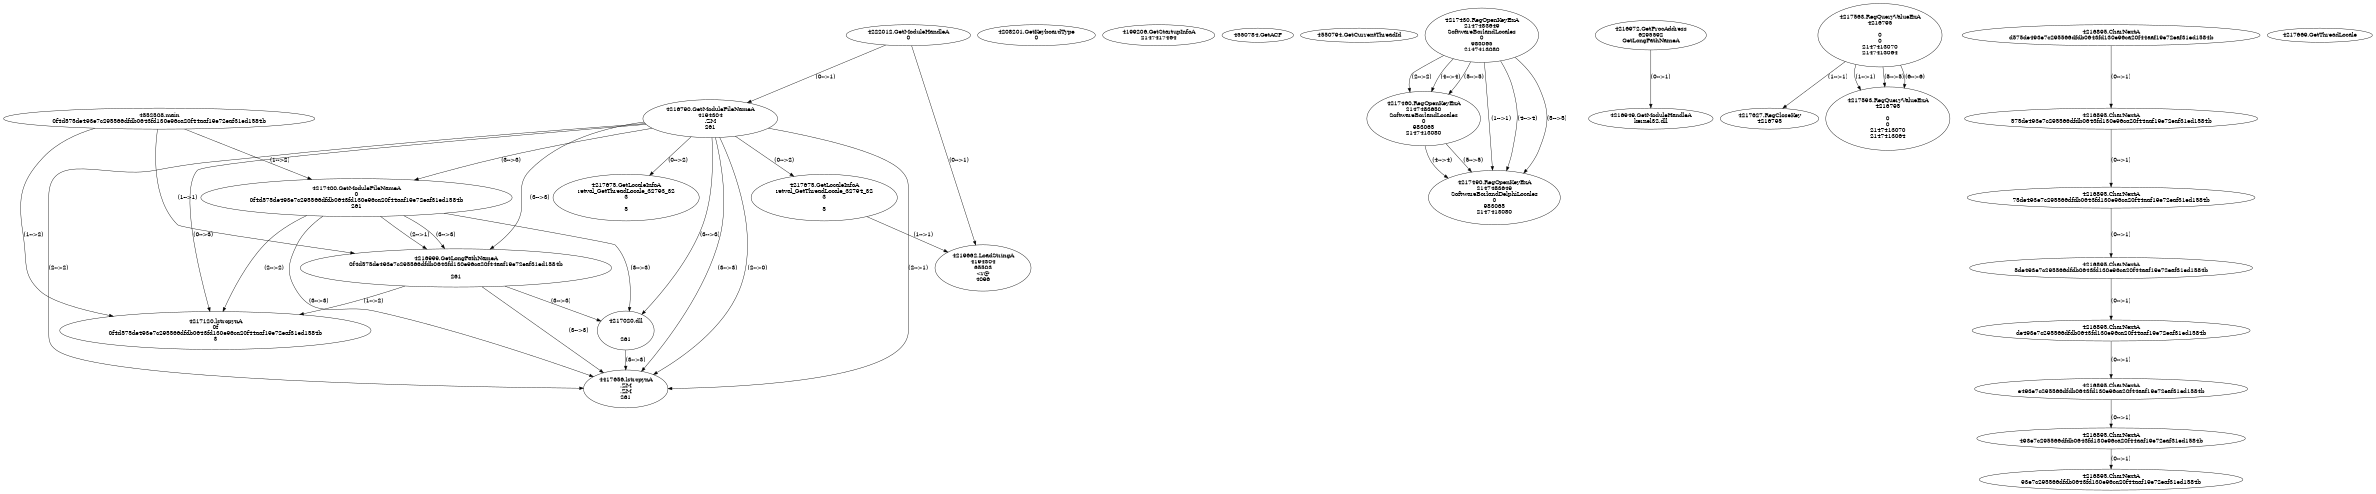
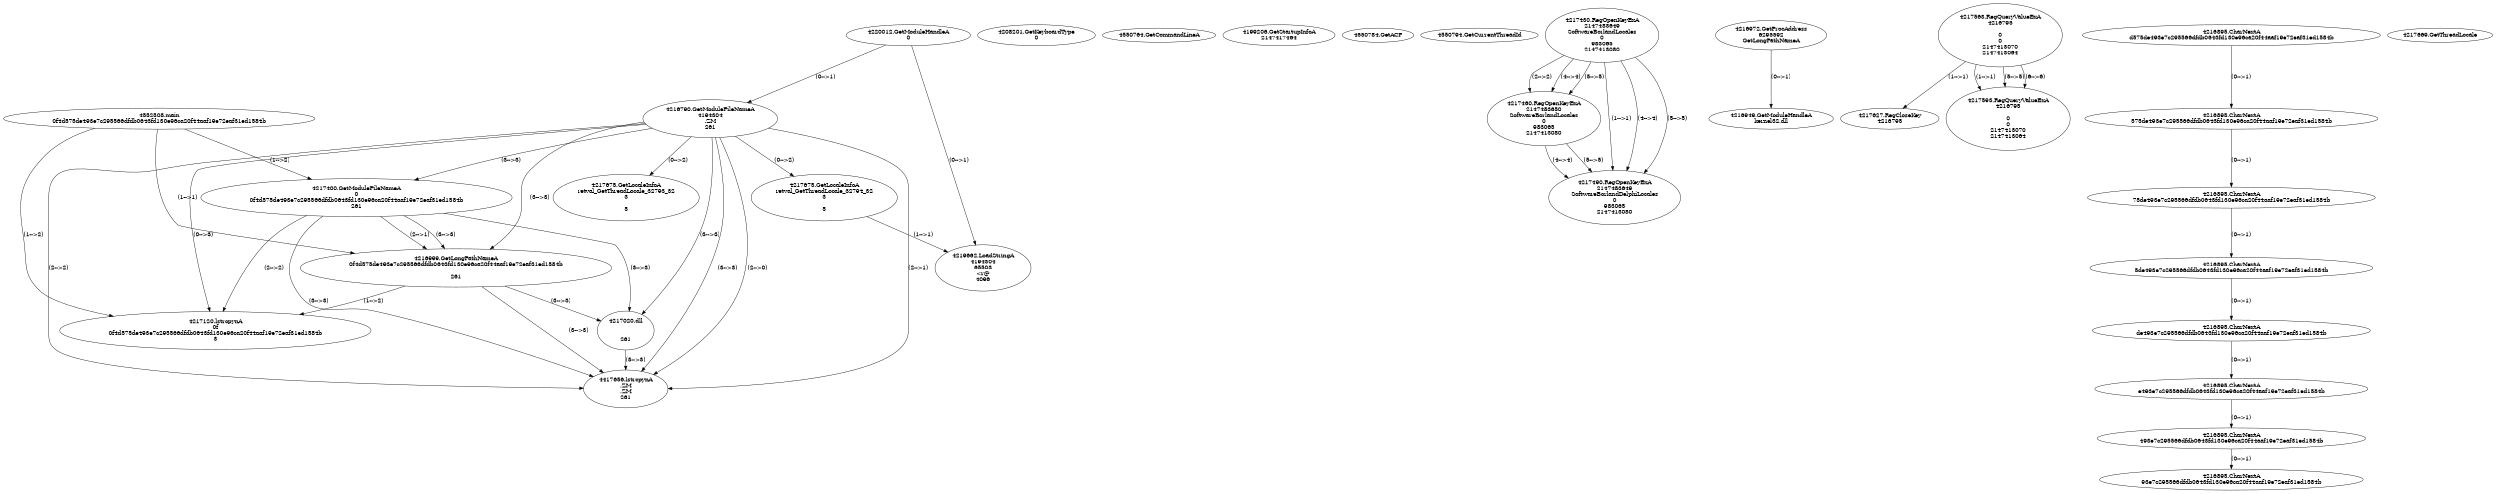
node "4222012.GetModuleHandleA 0": label "4222012.GetModuleHandleA 0" -> "4220012.GetModuleHandleA 0"
node "4550764.GetCommandLineA": added
